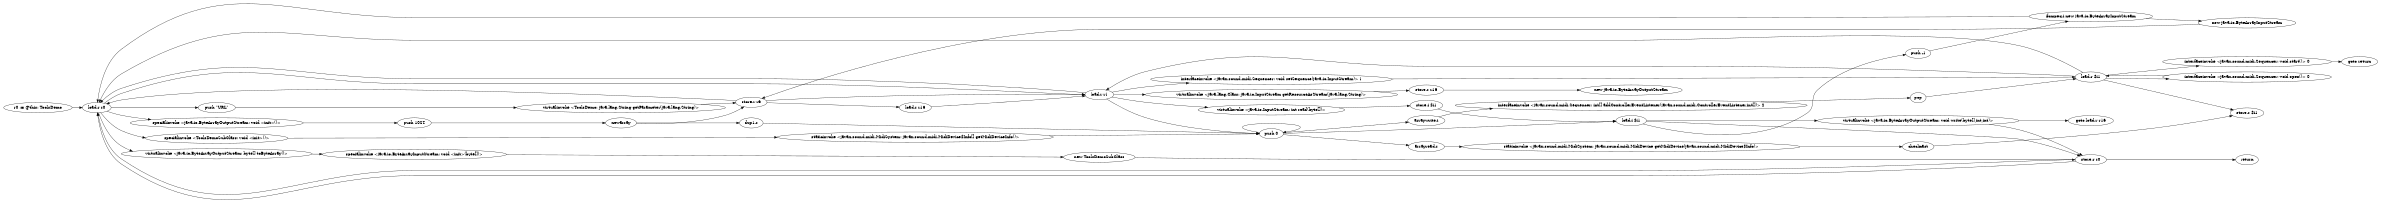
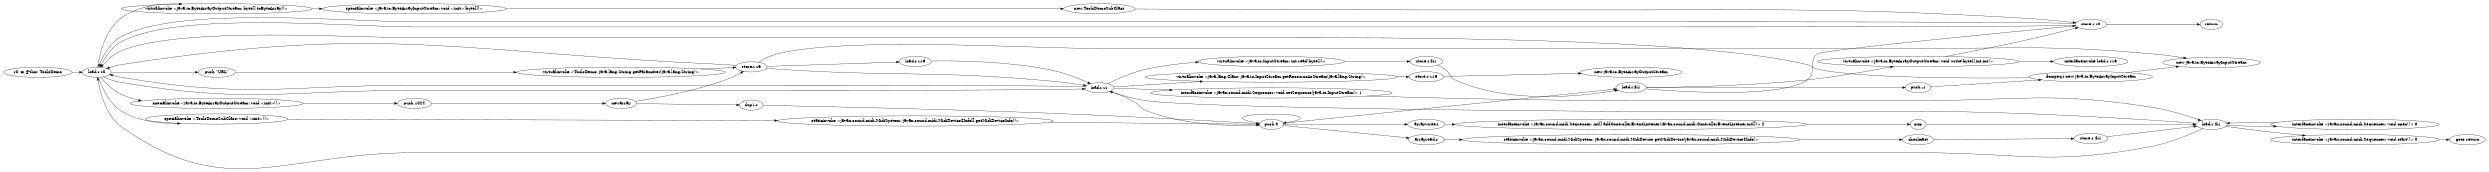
edge "new java.io.ByteArrayInputStream" -> "store.r r6": reversed
edge "load.r $i1" -> "store.r $i1": reversed
node "goto load.r r16": label "goto load.r r16" -> "interfaceinvoke load.r r16"
